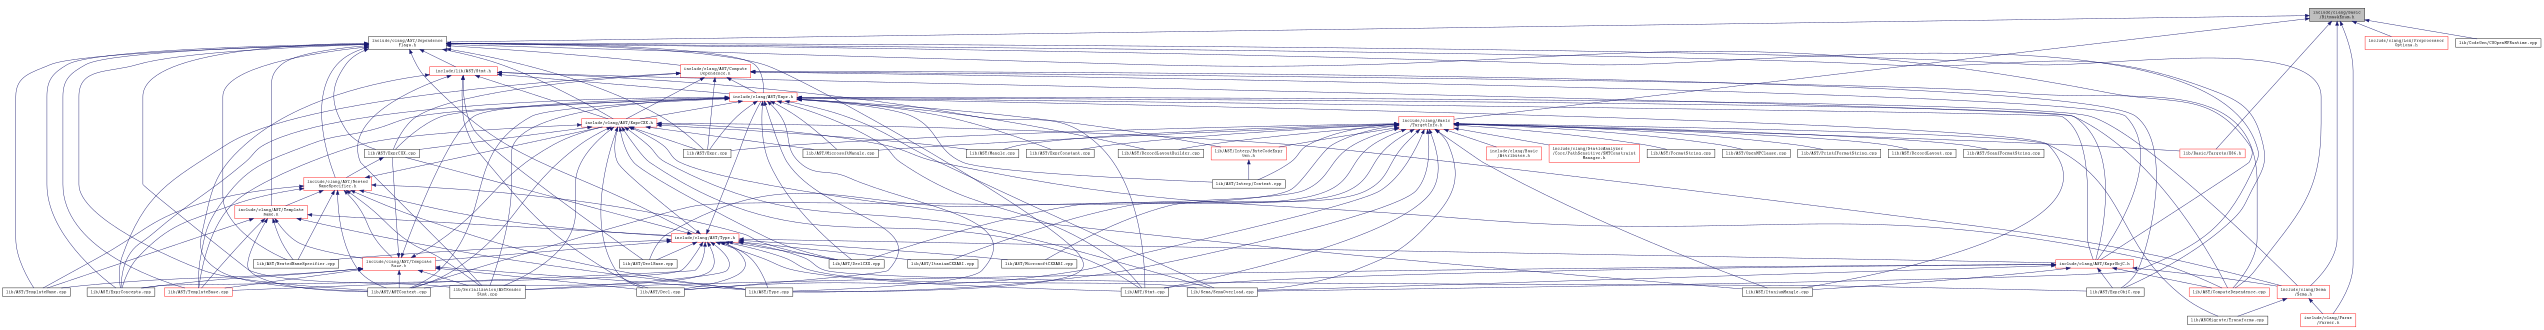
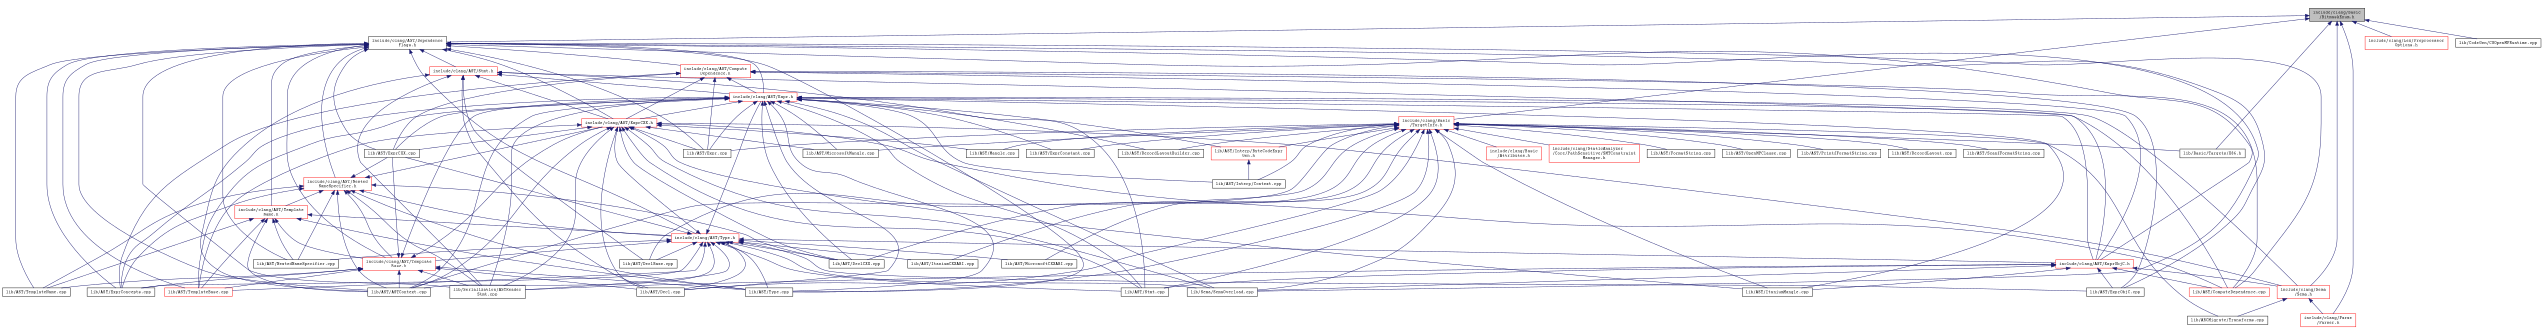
node "include/lib/AST/Stmt.h": label "include/lib/AST/Stmt.h" -> "include/clang/AST/Stmt.h"
edge "include/clang/AST/Template Base.h" -> "include/clang/AST/Dependence Flags.h": added
node "lib/Basic/Targets/X86.h": color red -> black
edge "include/clang/AST/Nested NameSpecifier.h" -> "lib/AST/ExprCXX.cpp": reversed
